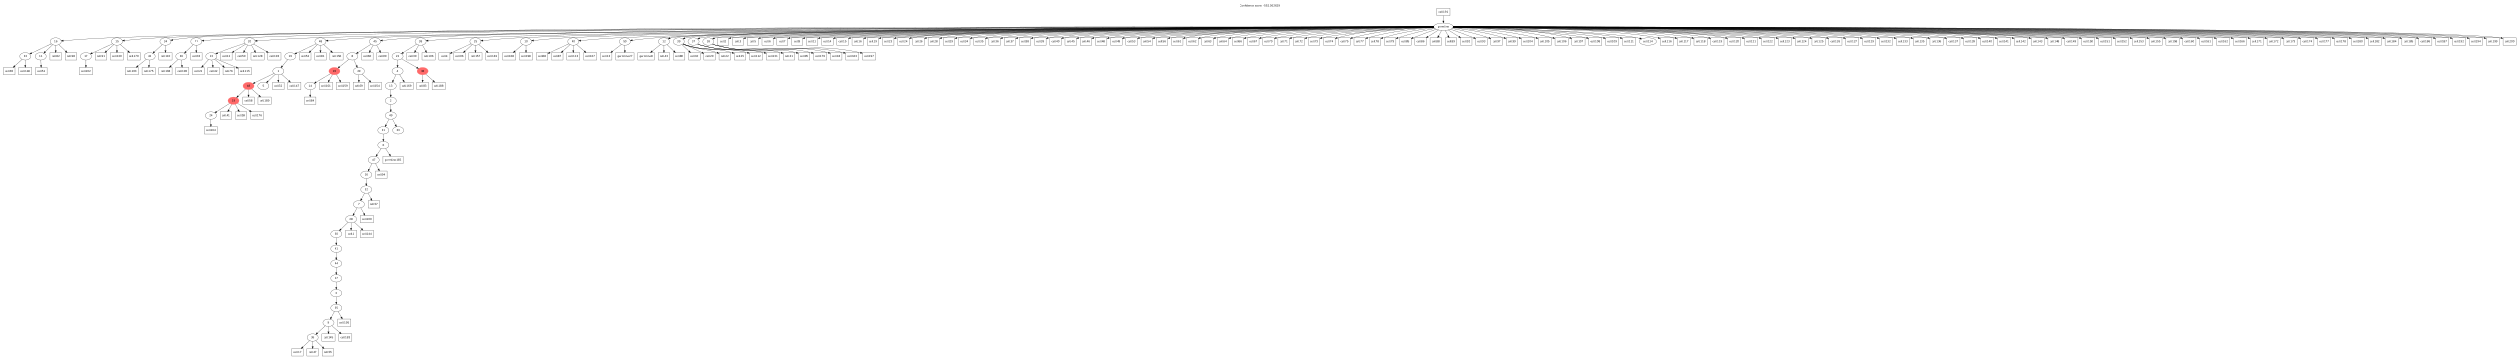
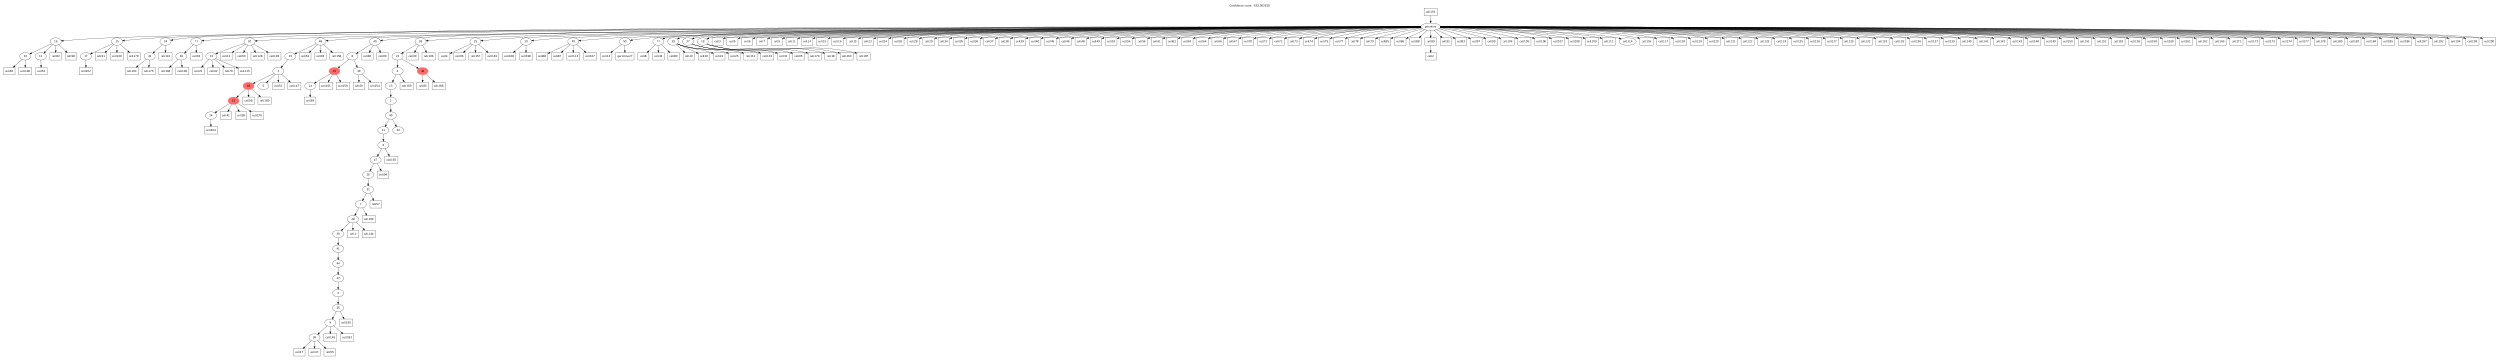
edge "germline" -> "cell2": now "cell89" -> "cell2"
node "germline8": label "germline8" -> "cell8"
node "germline165": label "germline165" -> "cell165"
